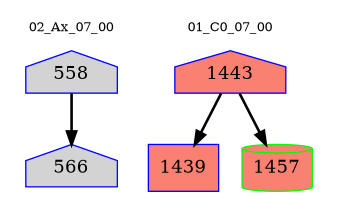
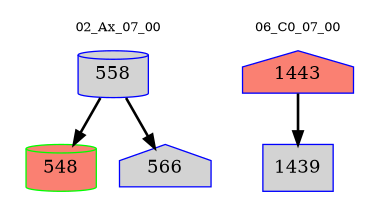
cluster "01_C0_07_00": label "01_C0_07_00" -> "06_C0_07_00"
node "558": shape house -> cylinder
node "548": added
node "1439": fillcolor salmon -> lightgrey
node "1457": removed
